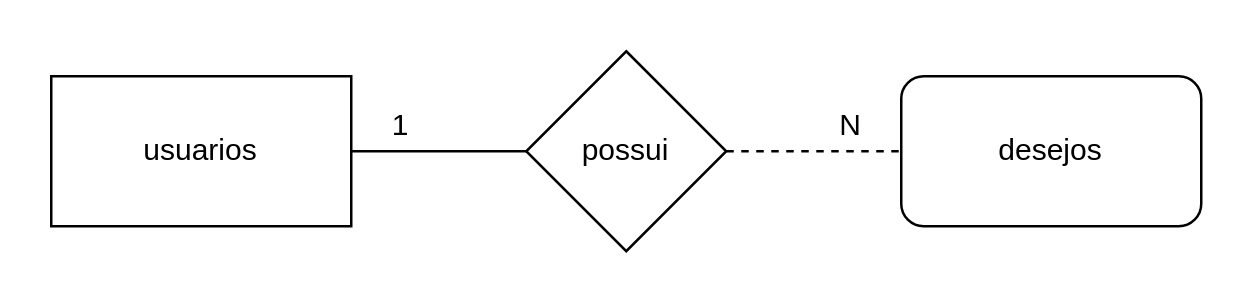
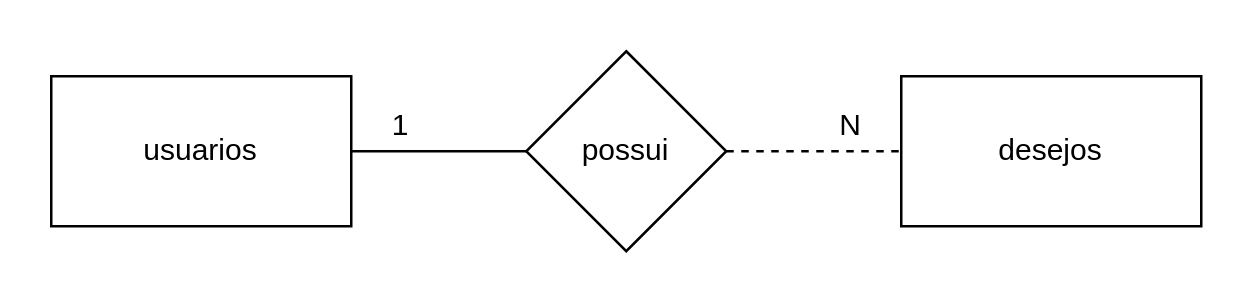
node "desejos": shape rounded rectangle -> rectangle
